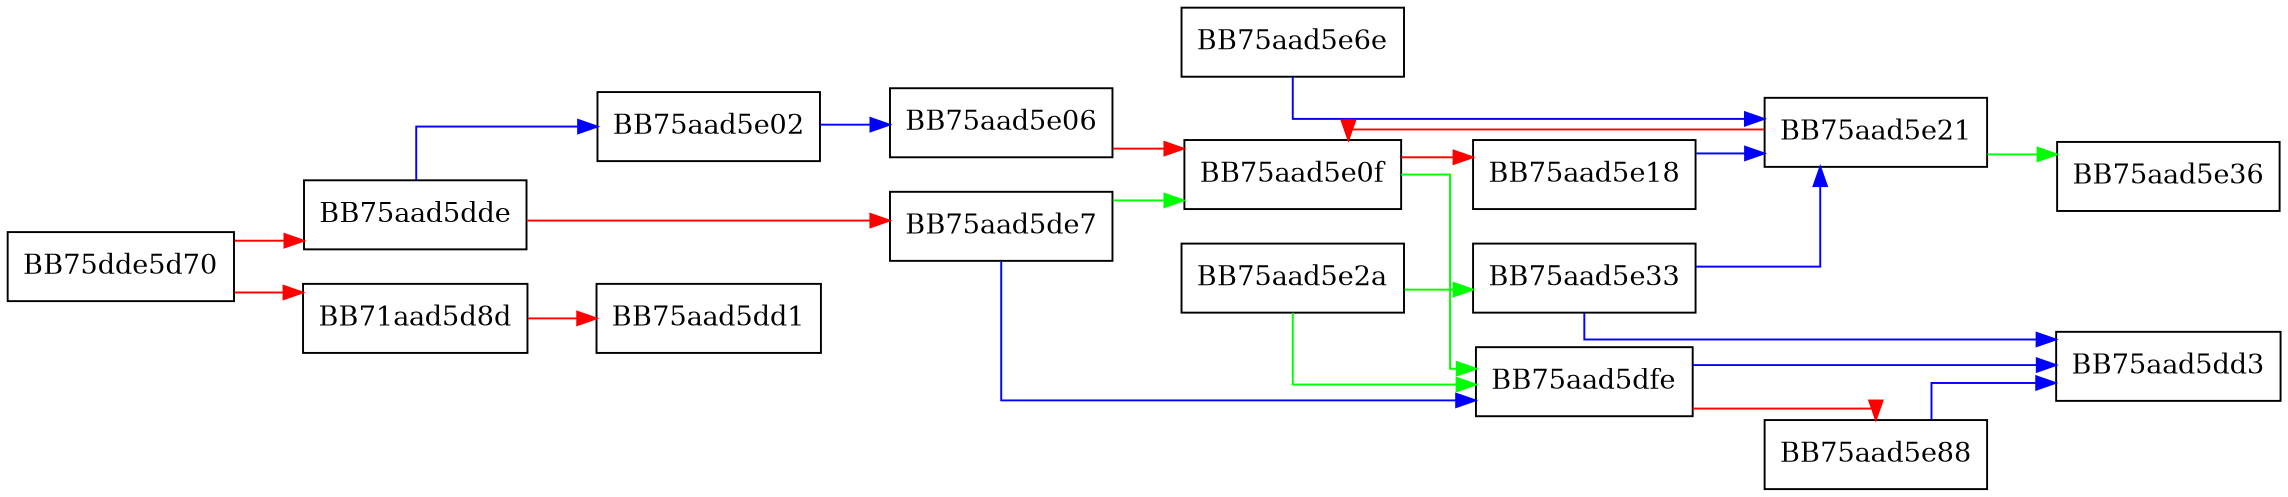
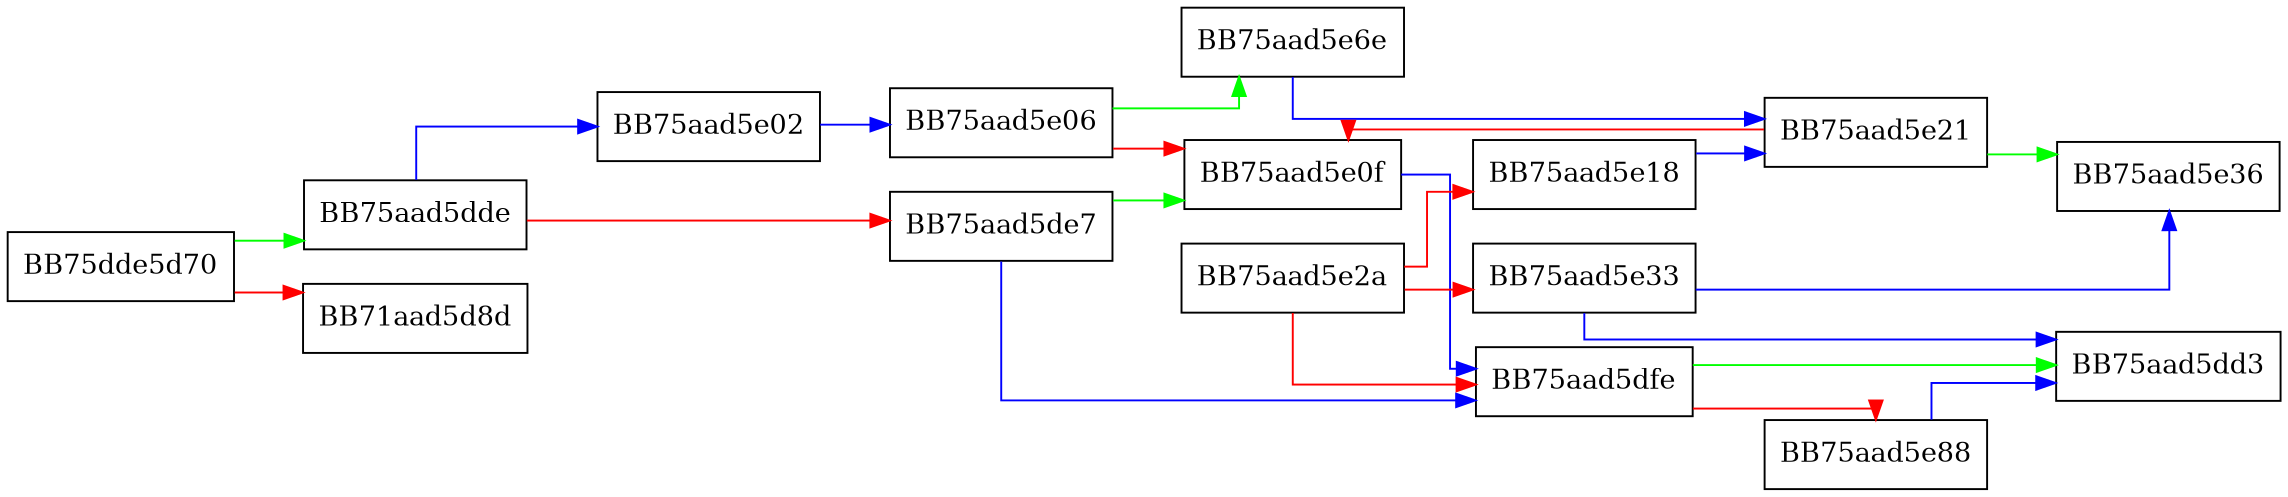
edge "BB75aad5e06" -> "BB75aad5e6e": added
edge "BB75aad5e0f" -> "BB75aad5e18": now "BB75aad5e2a" -> "BB75aad5e18"
edge "BB75dde5d70" -> "BB75aad5dde": color red -> green
edge "BB75aad5e0f" -> "BB75aad5dfe": color green -> blue
edge "BB75aad5e33" -> "BB75aad5e21": now "BB75aad5e33" -> "BB75aad5e36"
edge "BB75aad5e2a" -> "BB75aad5e33": color green -> red
node "BB75aad5dd1": removed
edge "BB75aad5dfe" -> "BB75aad5dd3": color blue -> green
edge "BB75aad5e2a" -> "BB75aad5dfe": color green -> red
